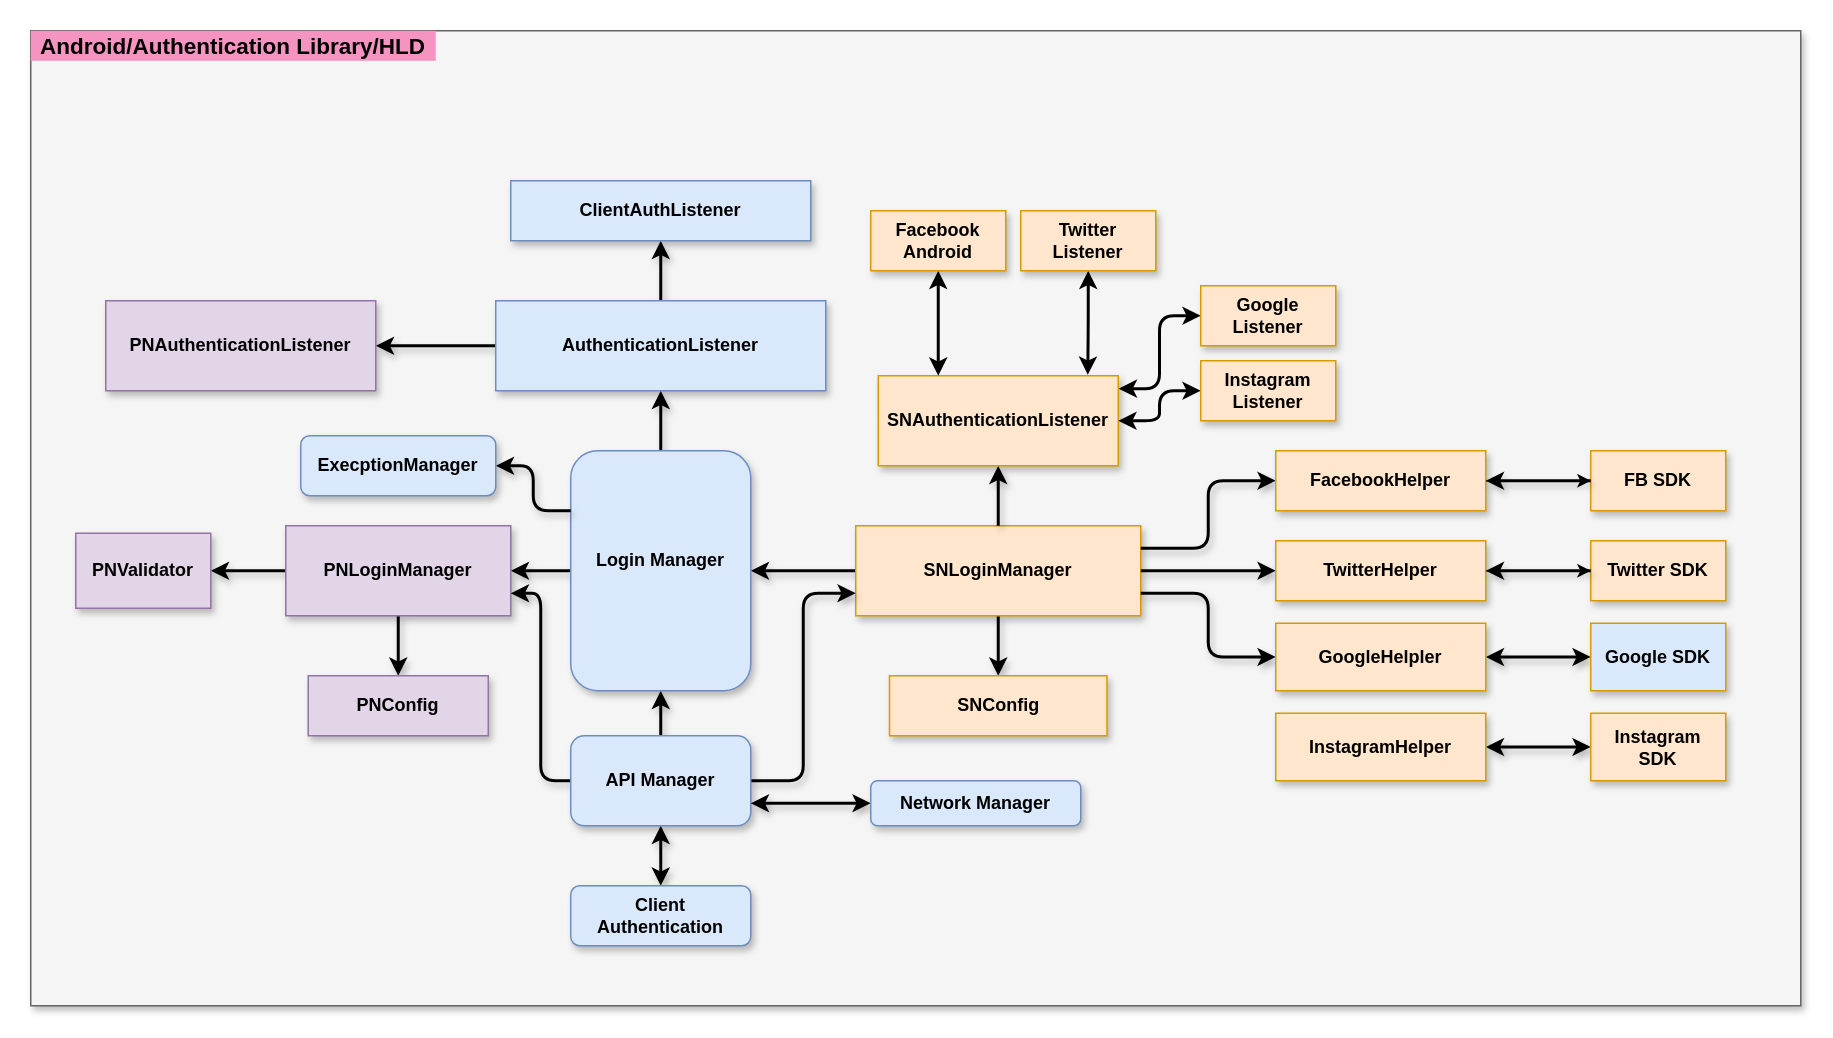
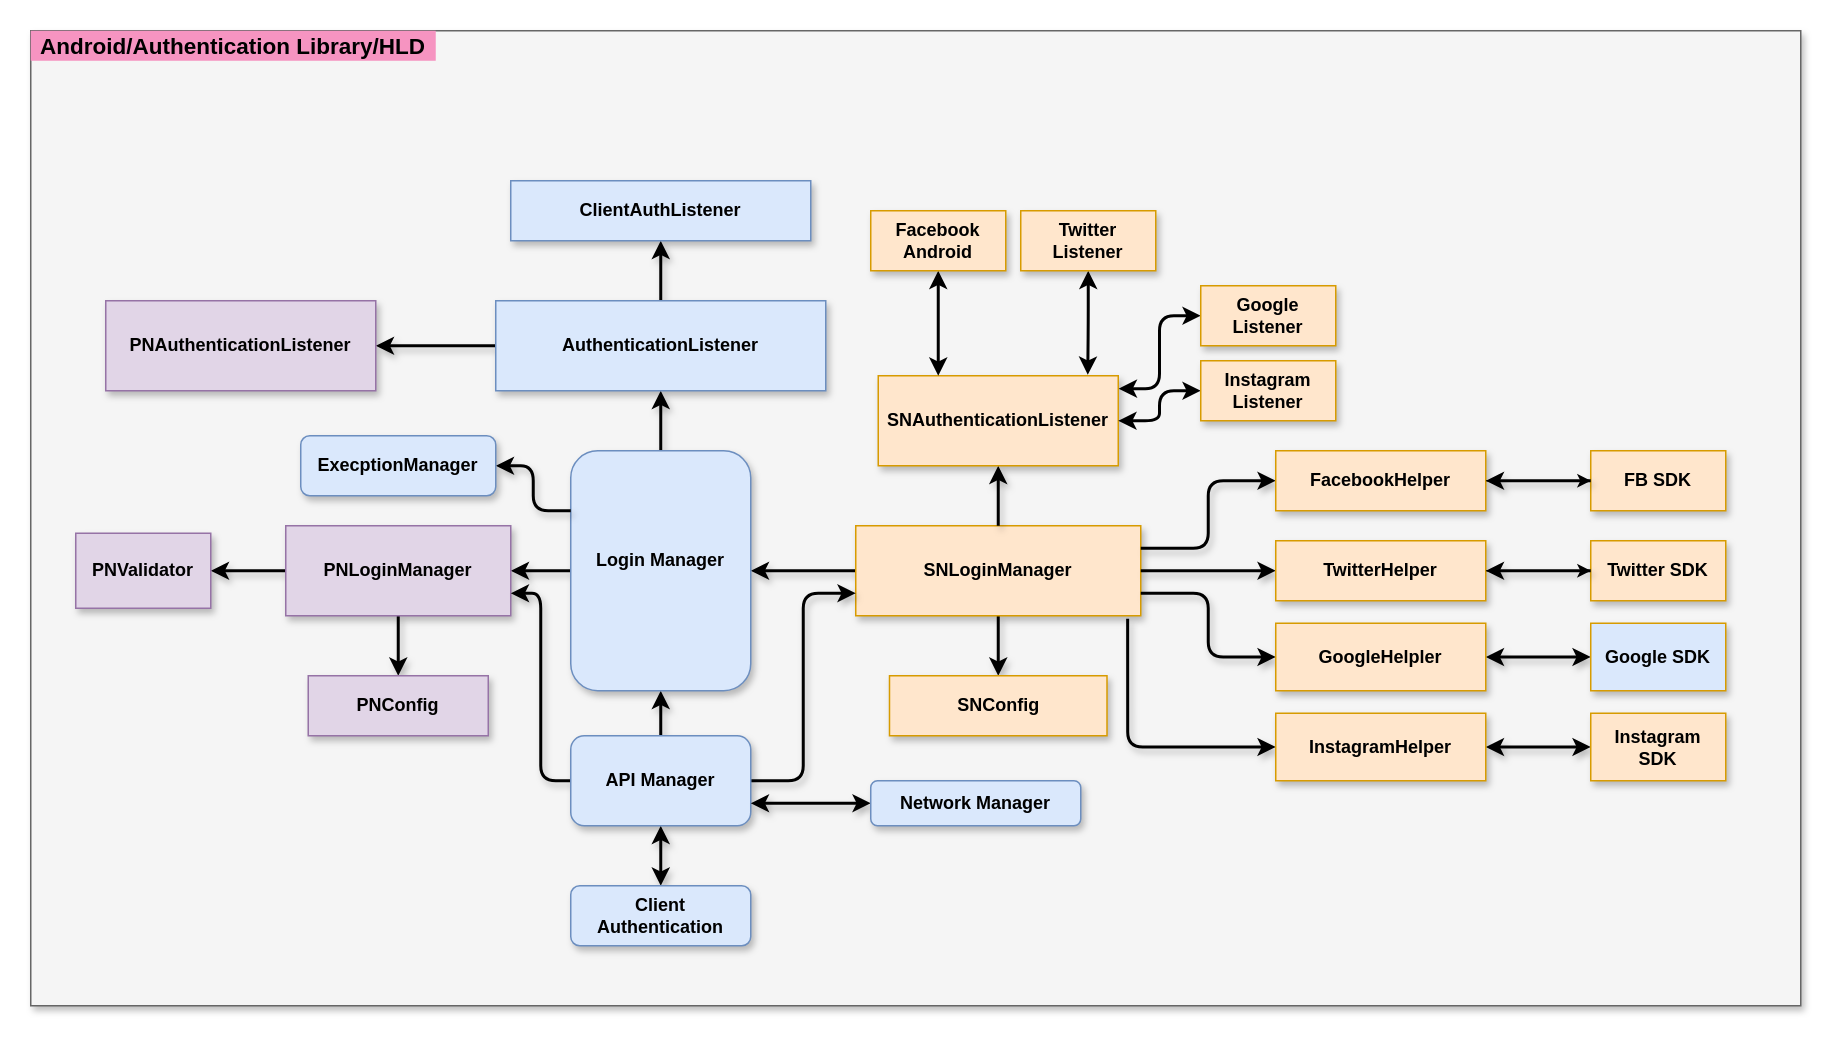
edge "SNLoginManager" -> "InstagramHelper": added
